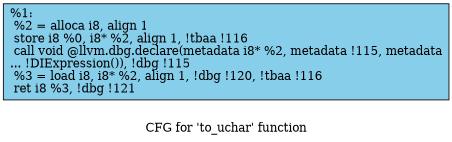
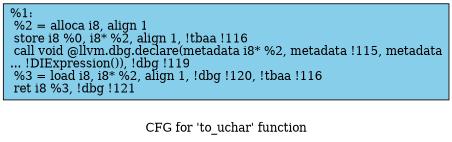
node "%1:": text "... !DIExpression()), !dbg !115" -> "... !DIExpression()), !dbg !119"
